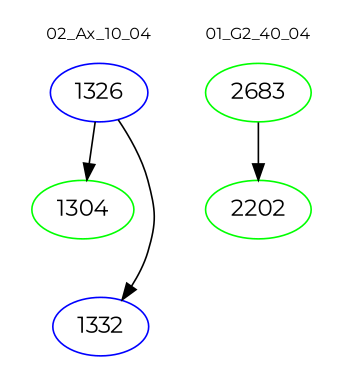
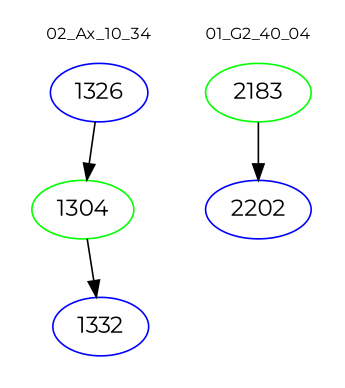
cluster "02_Ax_10_04": label "02_Ax_10_04" -> "02_Ax_10_34"
node "2683": label "2683" -> "2183"
edge "1326" -> "1332": now "1304" -> "1332"
node "2202": color green -> blue
